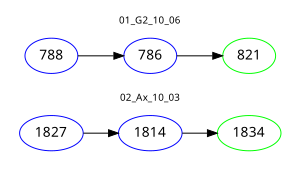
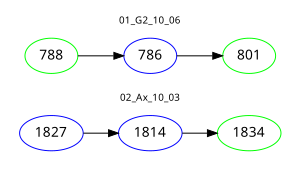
node "788": color blue -> green
node "821": label "821" -> "801"
